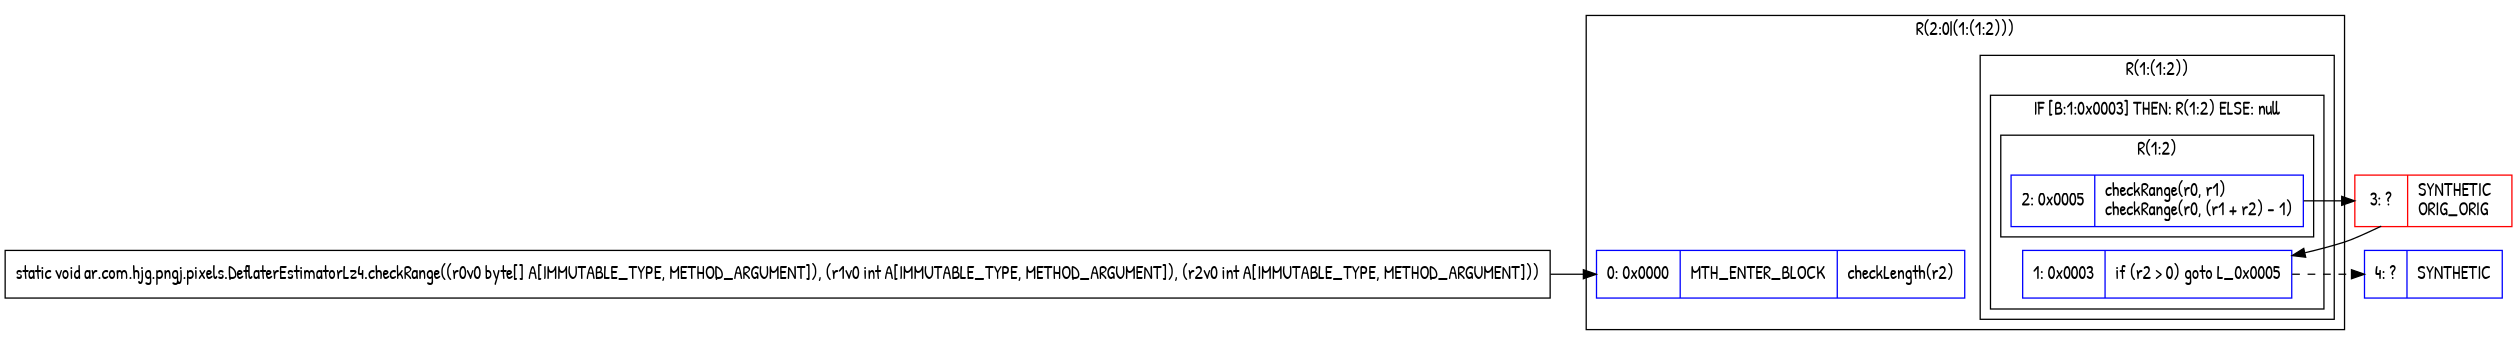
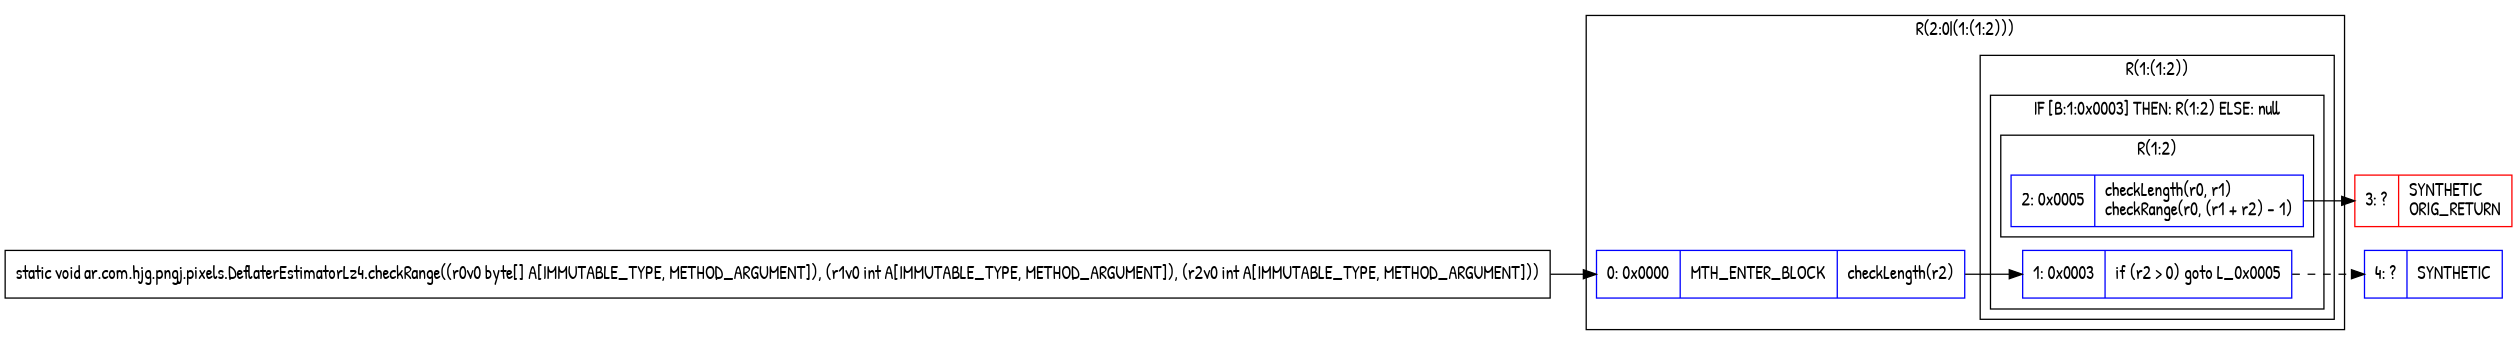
node "2: 0x0005": text "checkRange(r0, r1)" -> "checkLength(r0, r1)"
node "3: ?": text "ORIG_ORIG" -> "ORIG_RETURN"
edge "3: ?" -> "1: 0x0003": now "0: 0x0000" -> "1: 0x0003"
